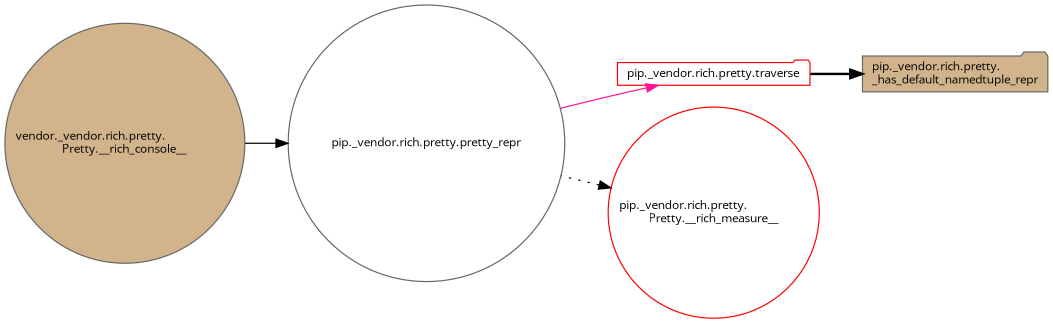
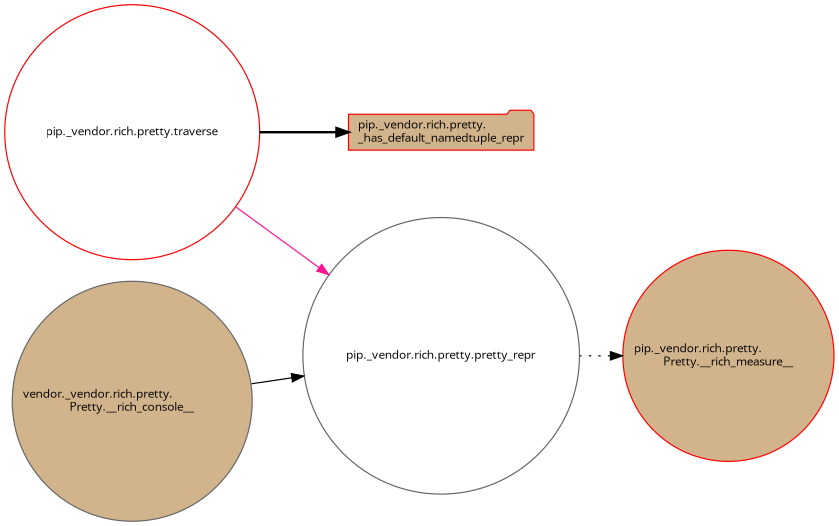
node "pip._vendor.rich.pretty.traverse": shape folder -> circle
node "pip._vendor.rich.pretty. _has_default_namedtuple_repr": color gray40 -> red
edge "pip._vendor.rich.pretty.pretty_repr" -> "pip._vendor.rich.pretty.traverse": reversed
node "pip._vendor.rich.pretty. Pretty.__rich_measure__": fillcolor white -> tan
